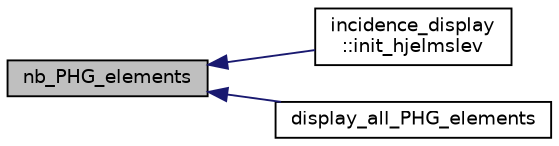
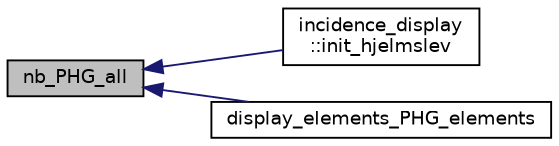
node "nb_PHG_elements": label "nb_PHG_elements" -> "nb_PHG_all"
node "display_all_PHG_elements": label "display_all_PHG_elements" -> "display_elements_PHG_elements"
